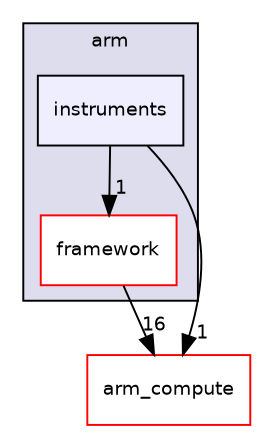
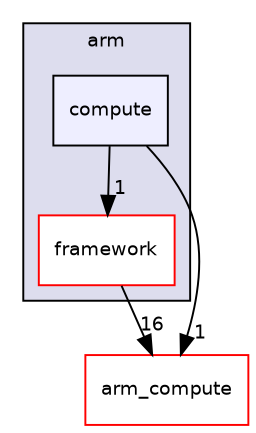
node "instruments": label "instruments" -> "compute"
